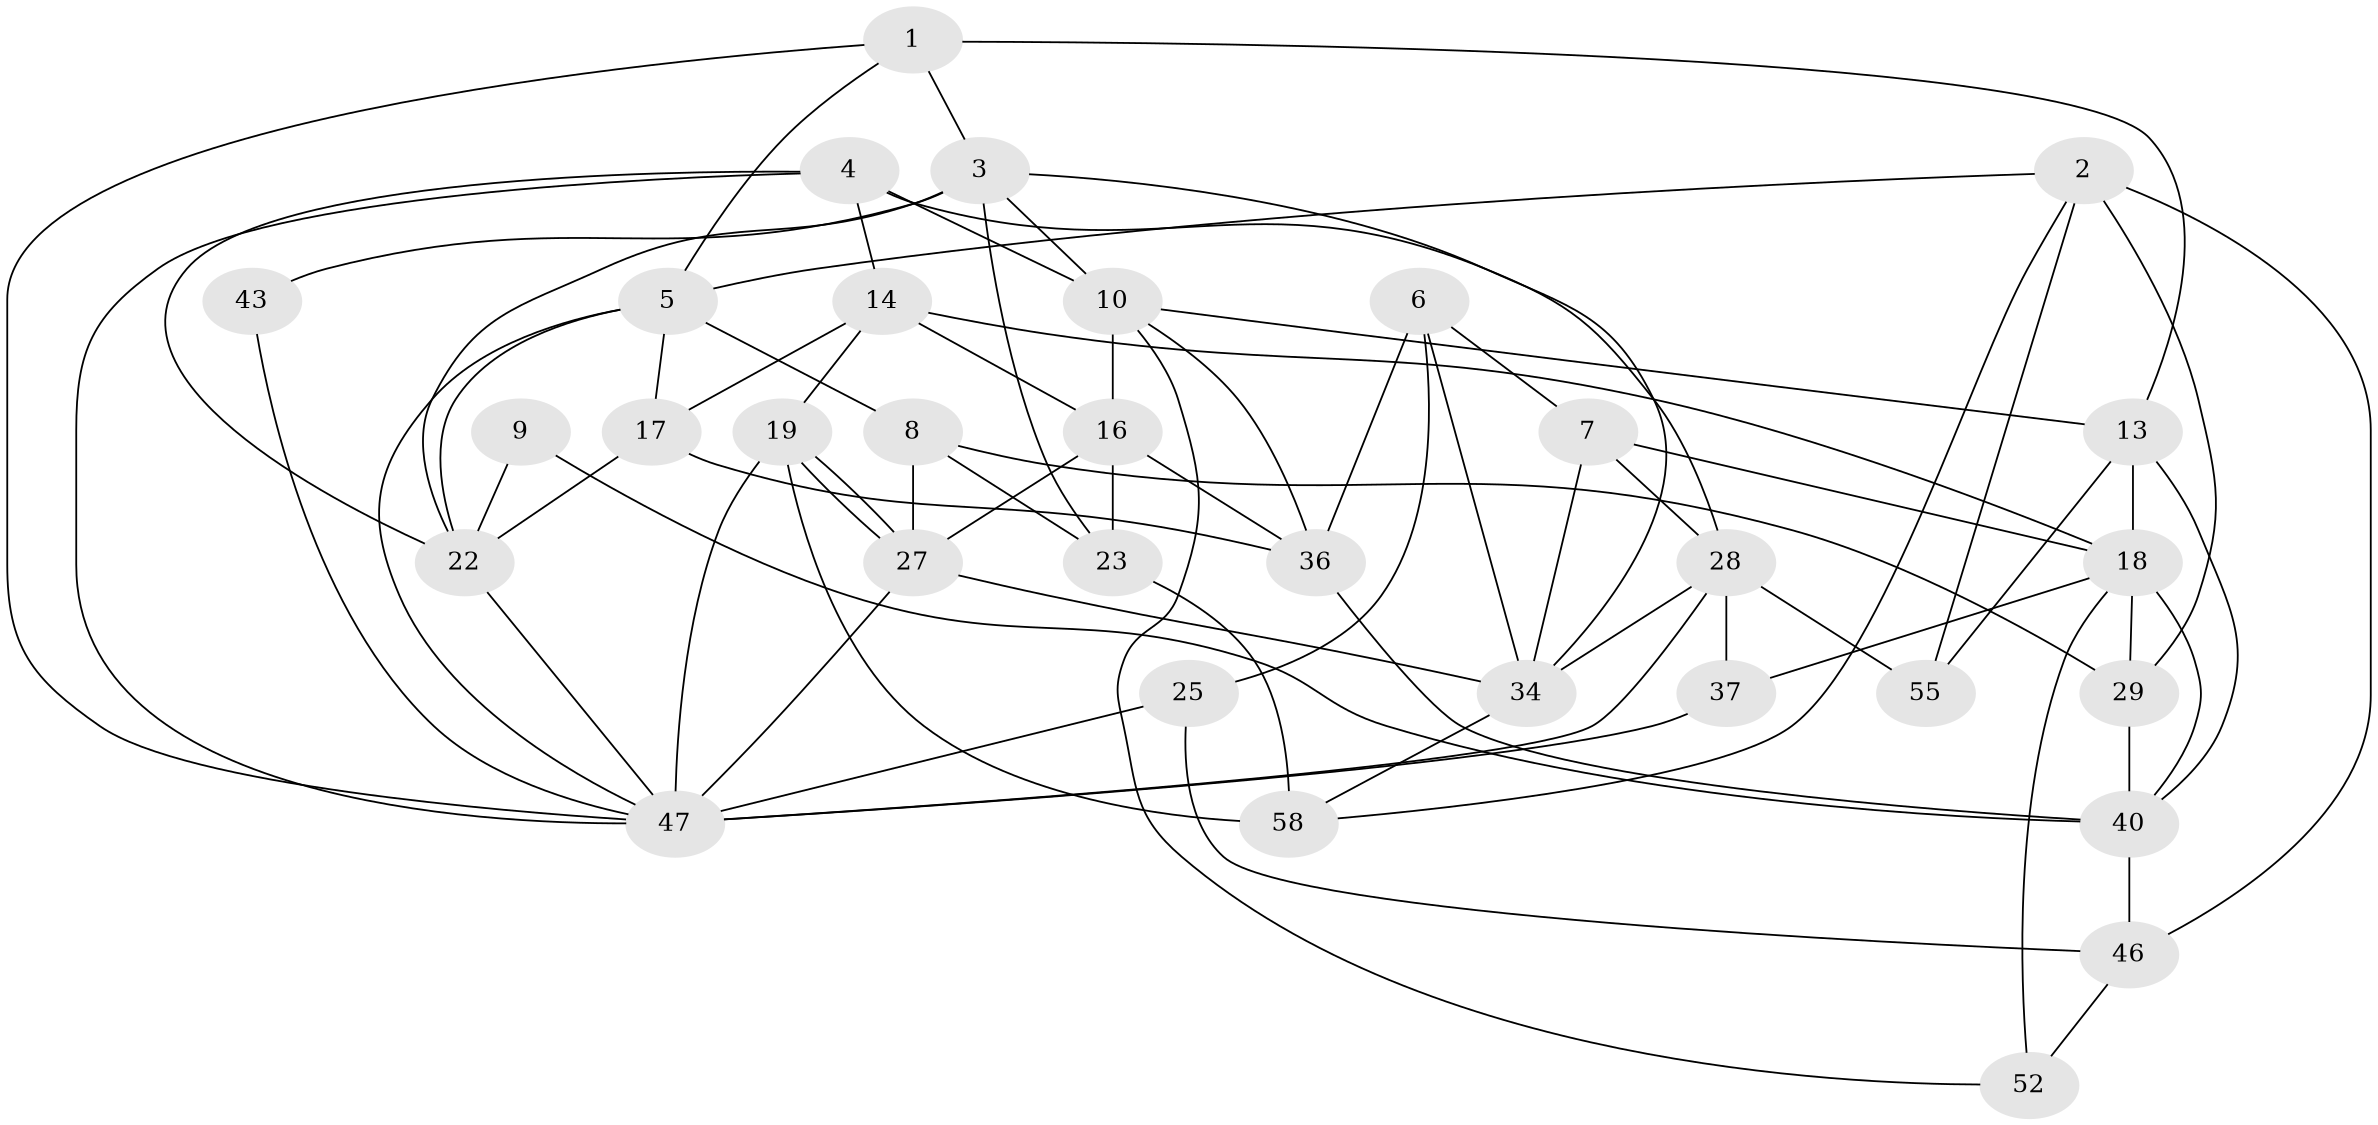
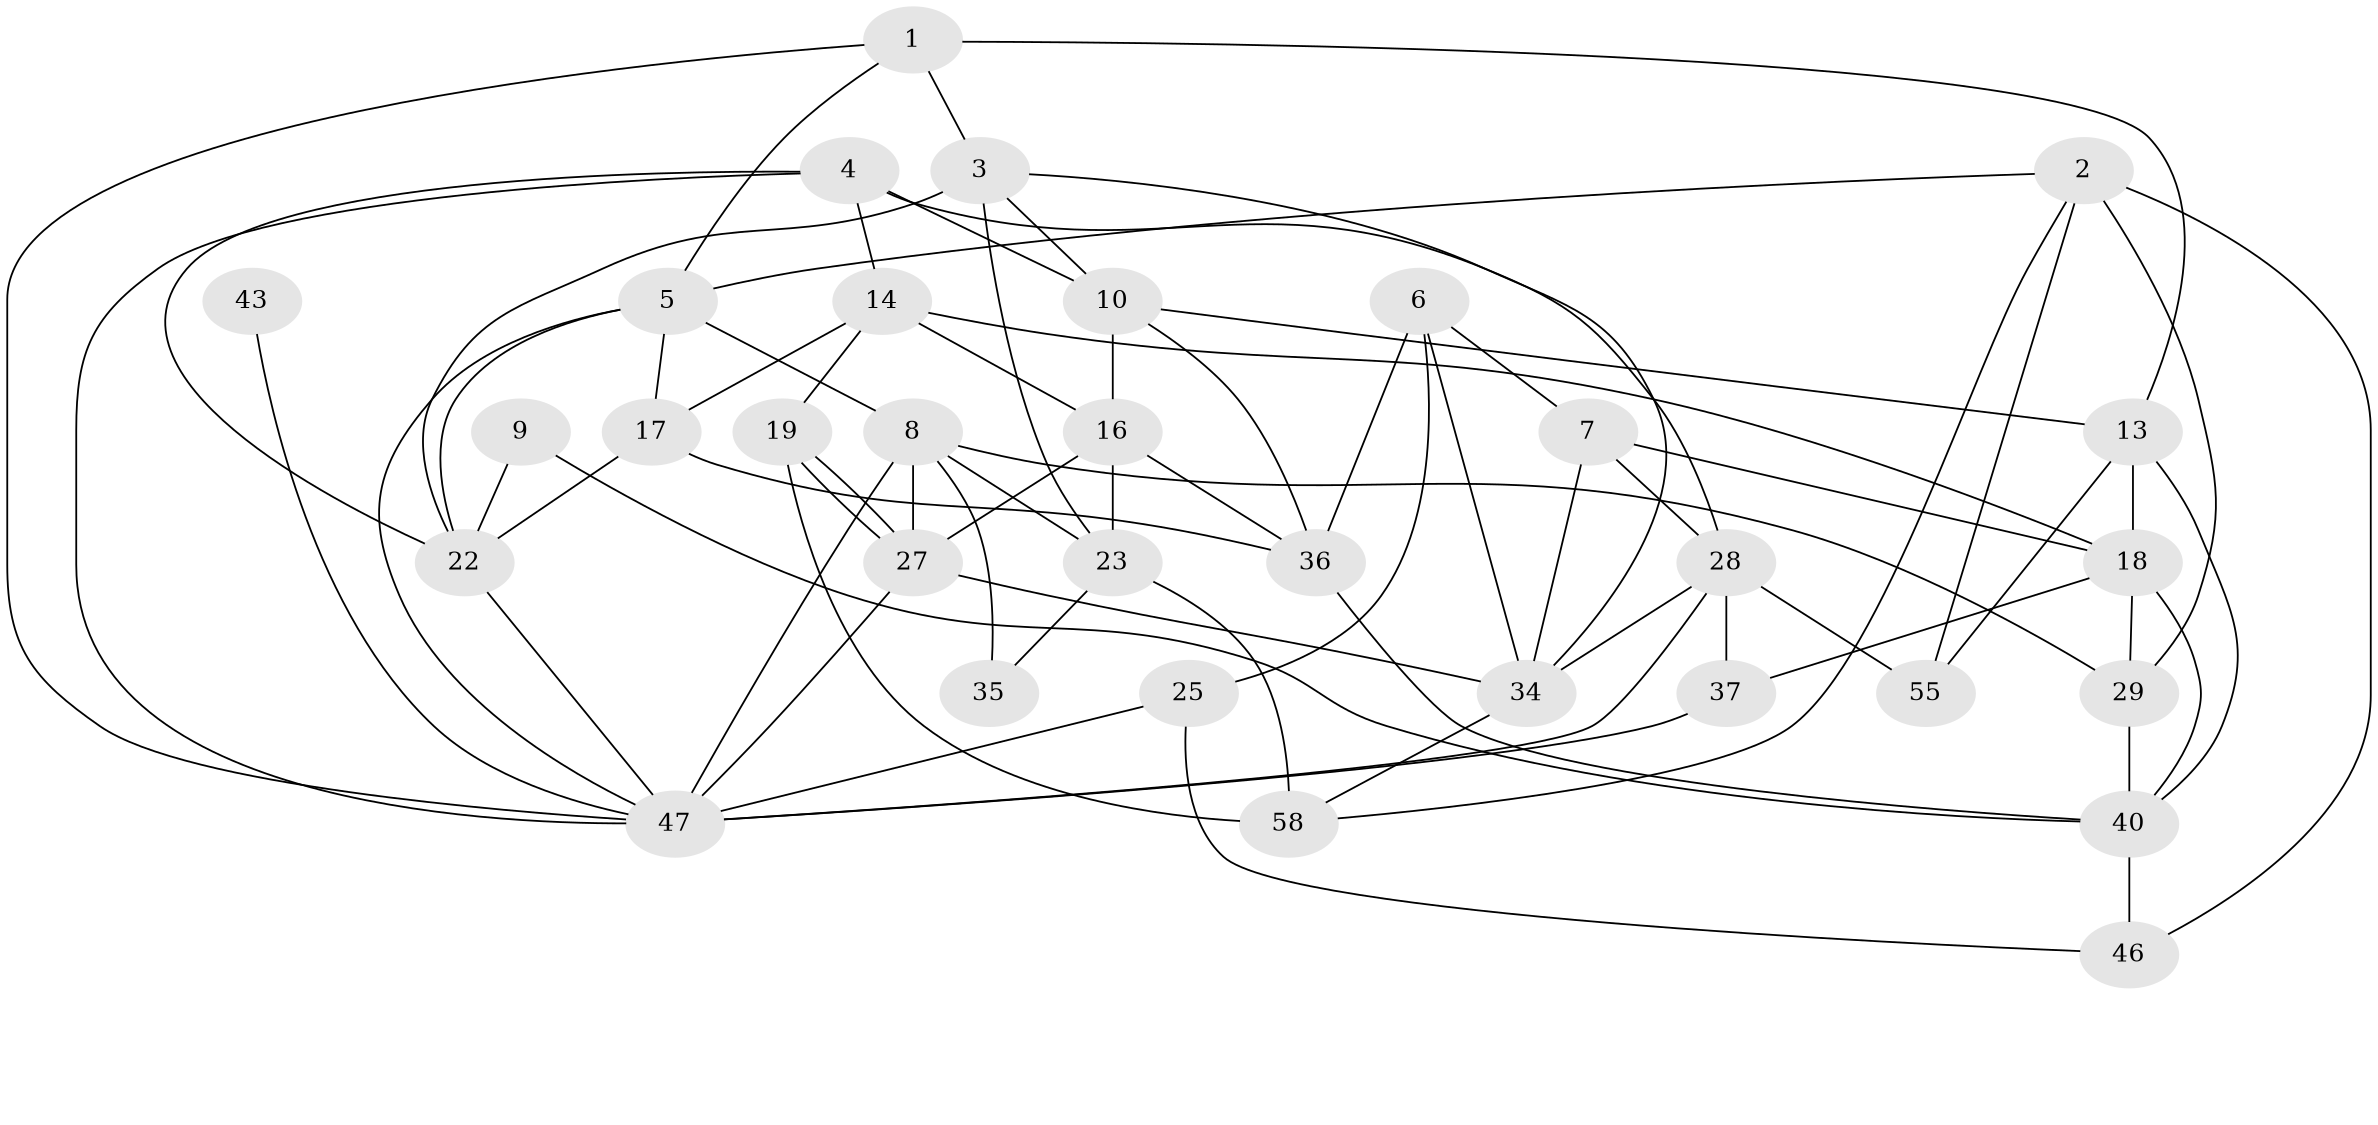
edge "3" -- "43": removed
edge "19" -- "47": now "8" -- "47"
node "35": added
node "52": removed
